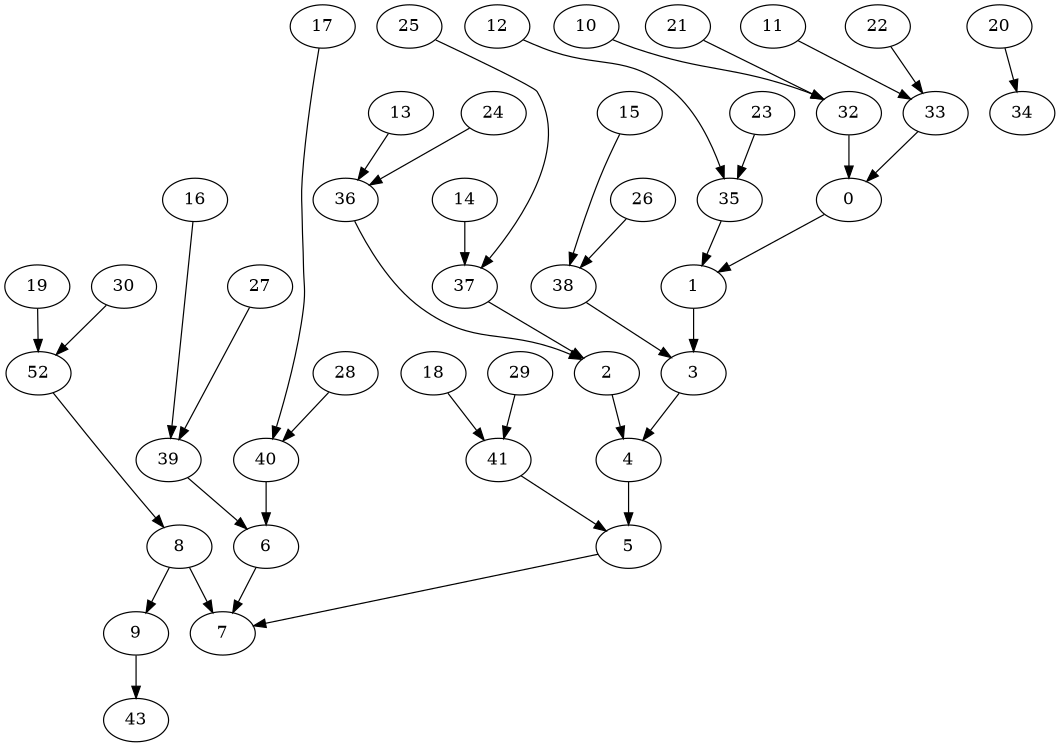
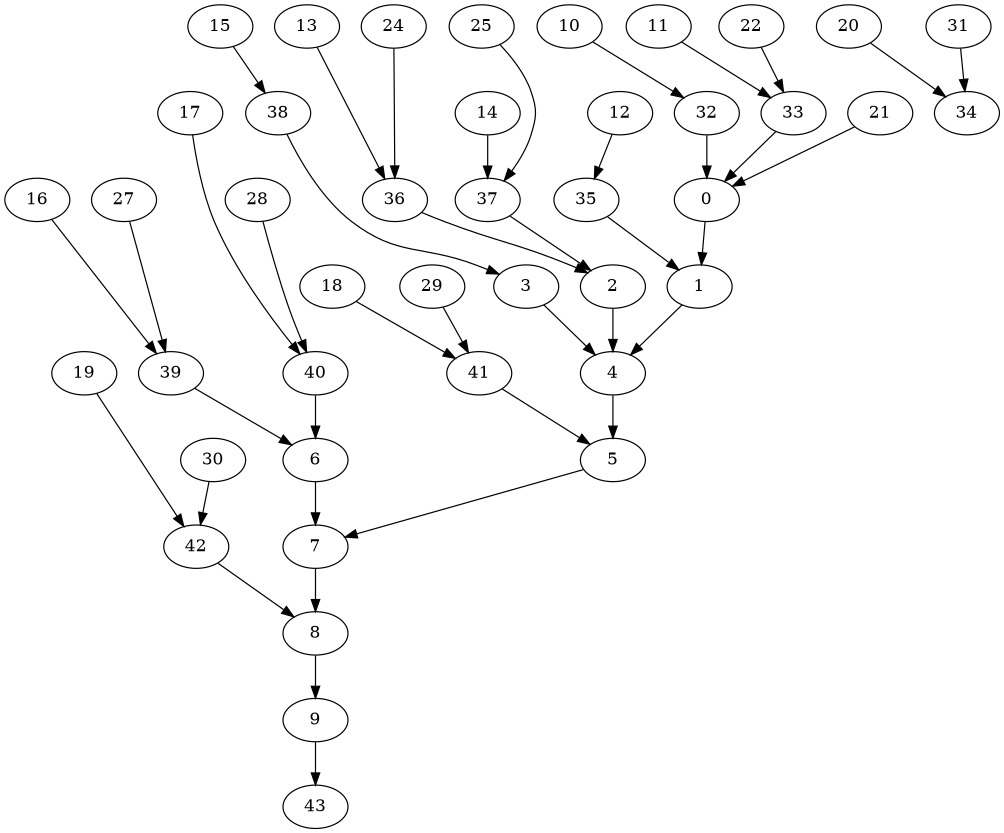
node "31": added
edge "21" -> "32": now "21" -> "0"
node "23": removed
node "26": removed
edge "1" -> "3": now "1" -> "4"
node "52": label "52" -> "42"
edge "8" -> "7": reversed
